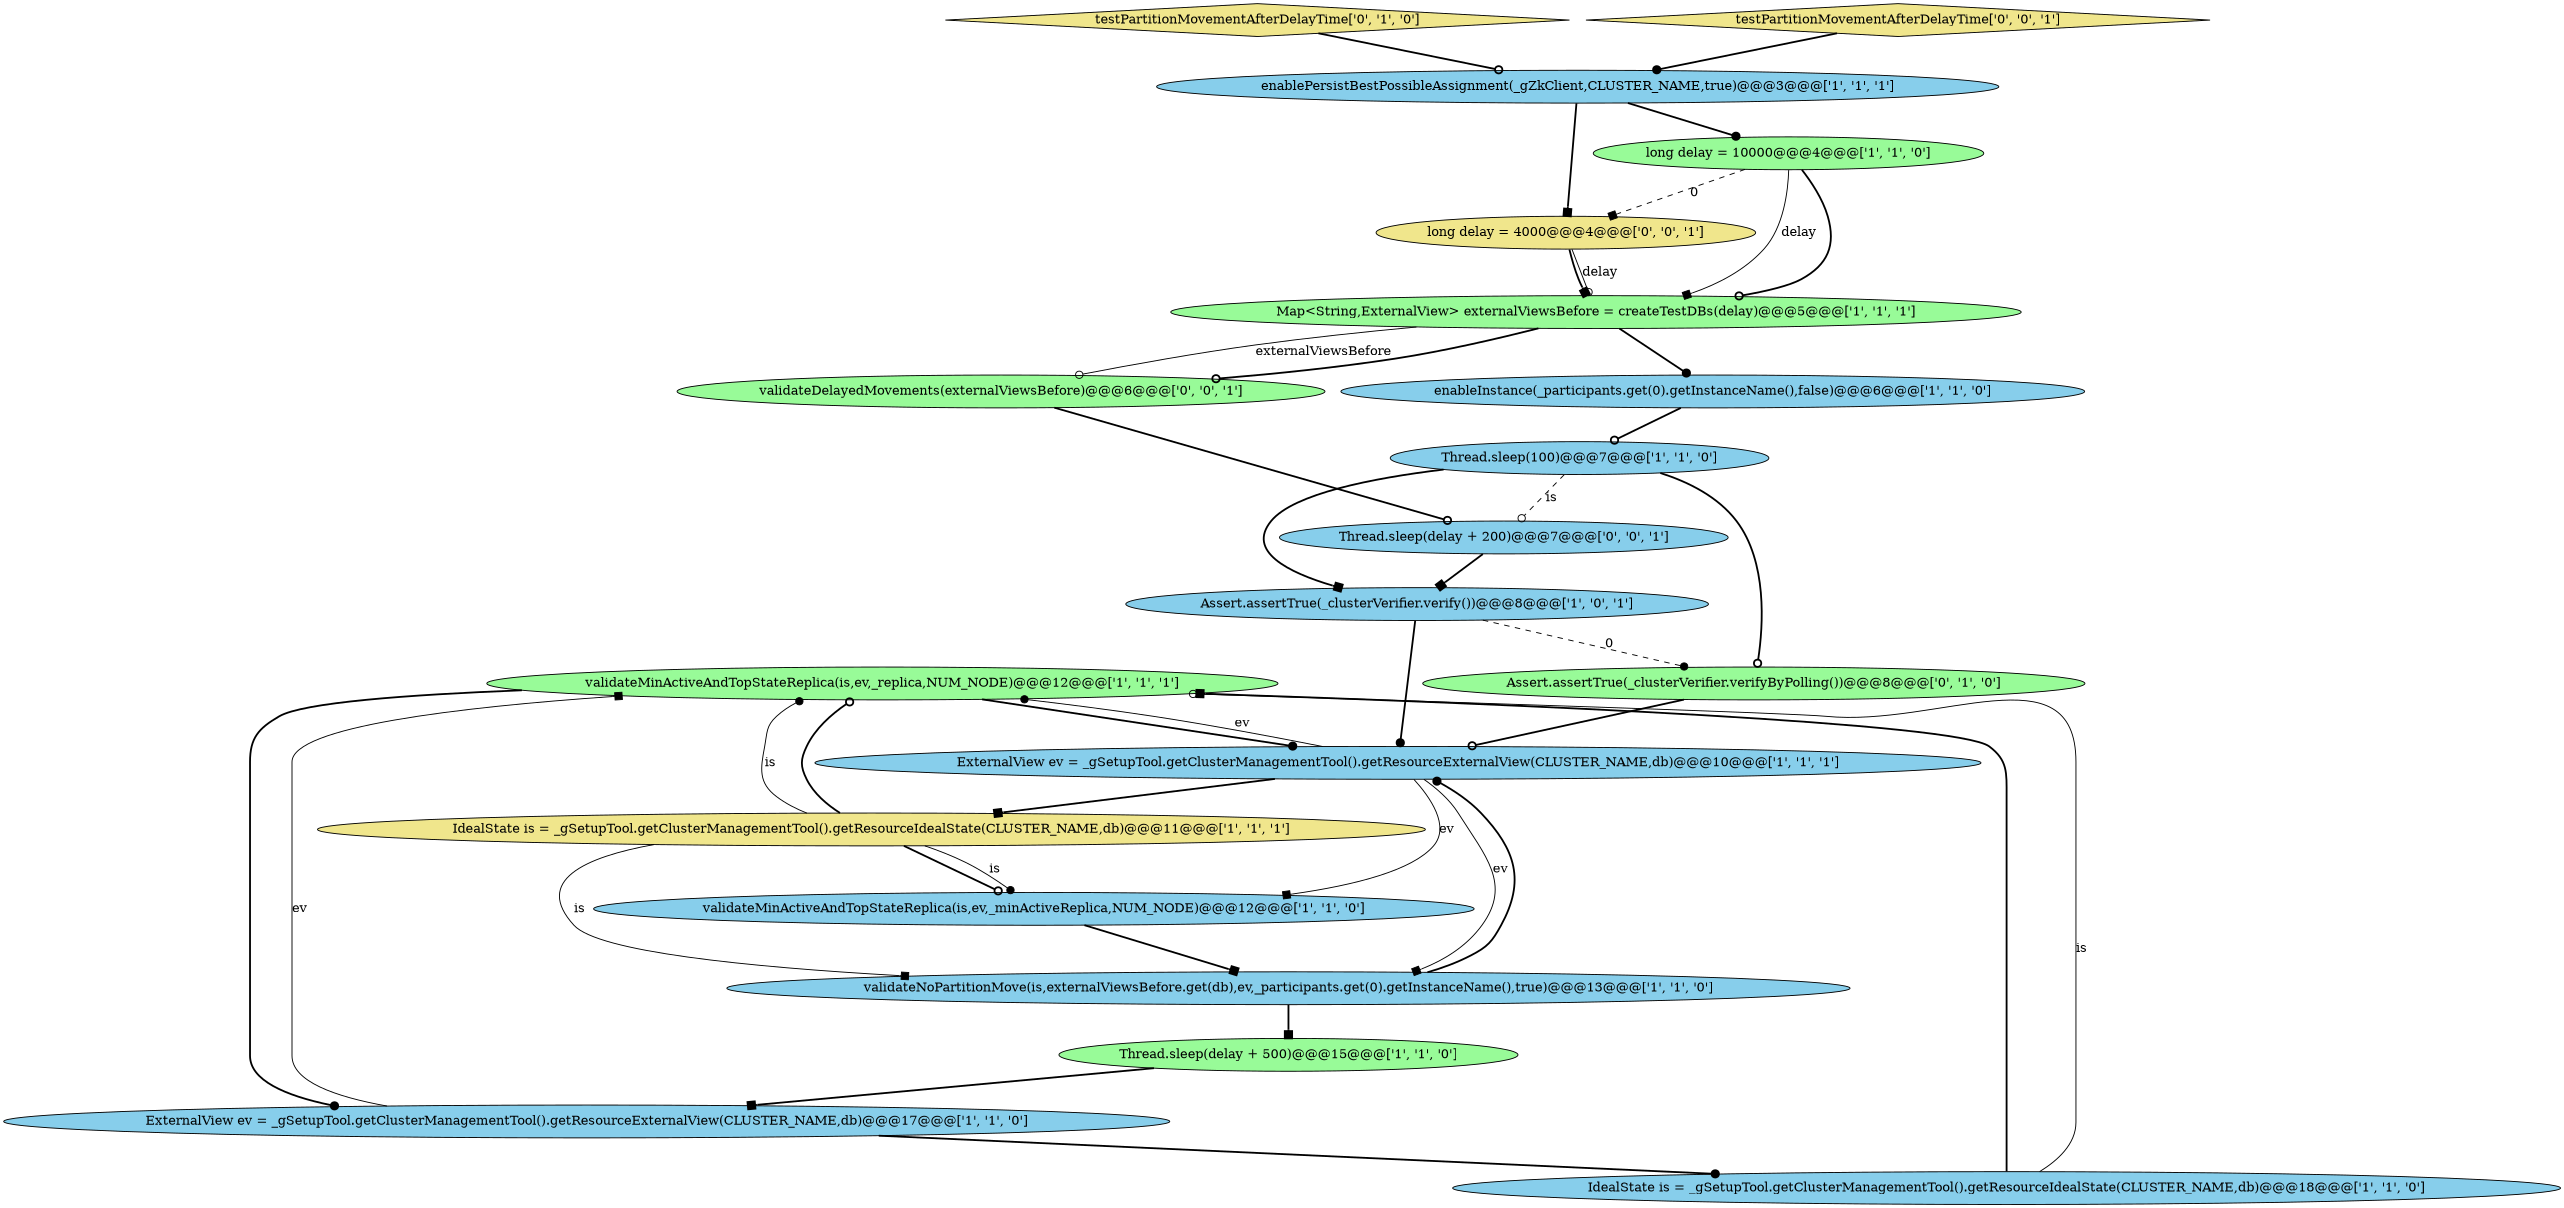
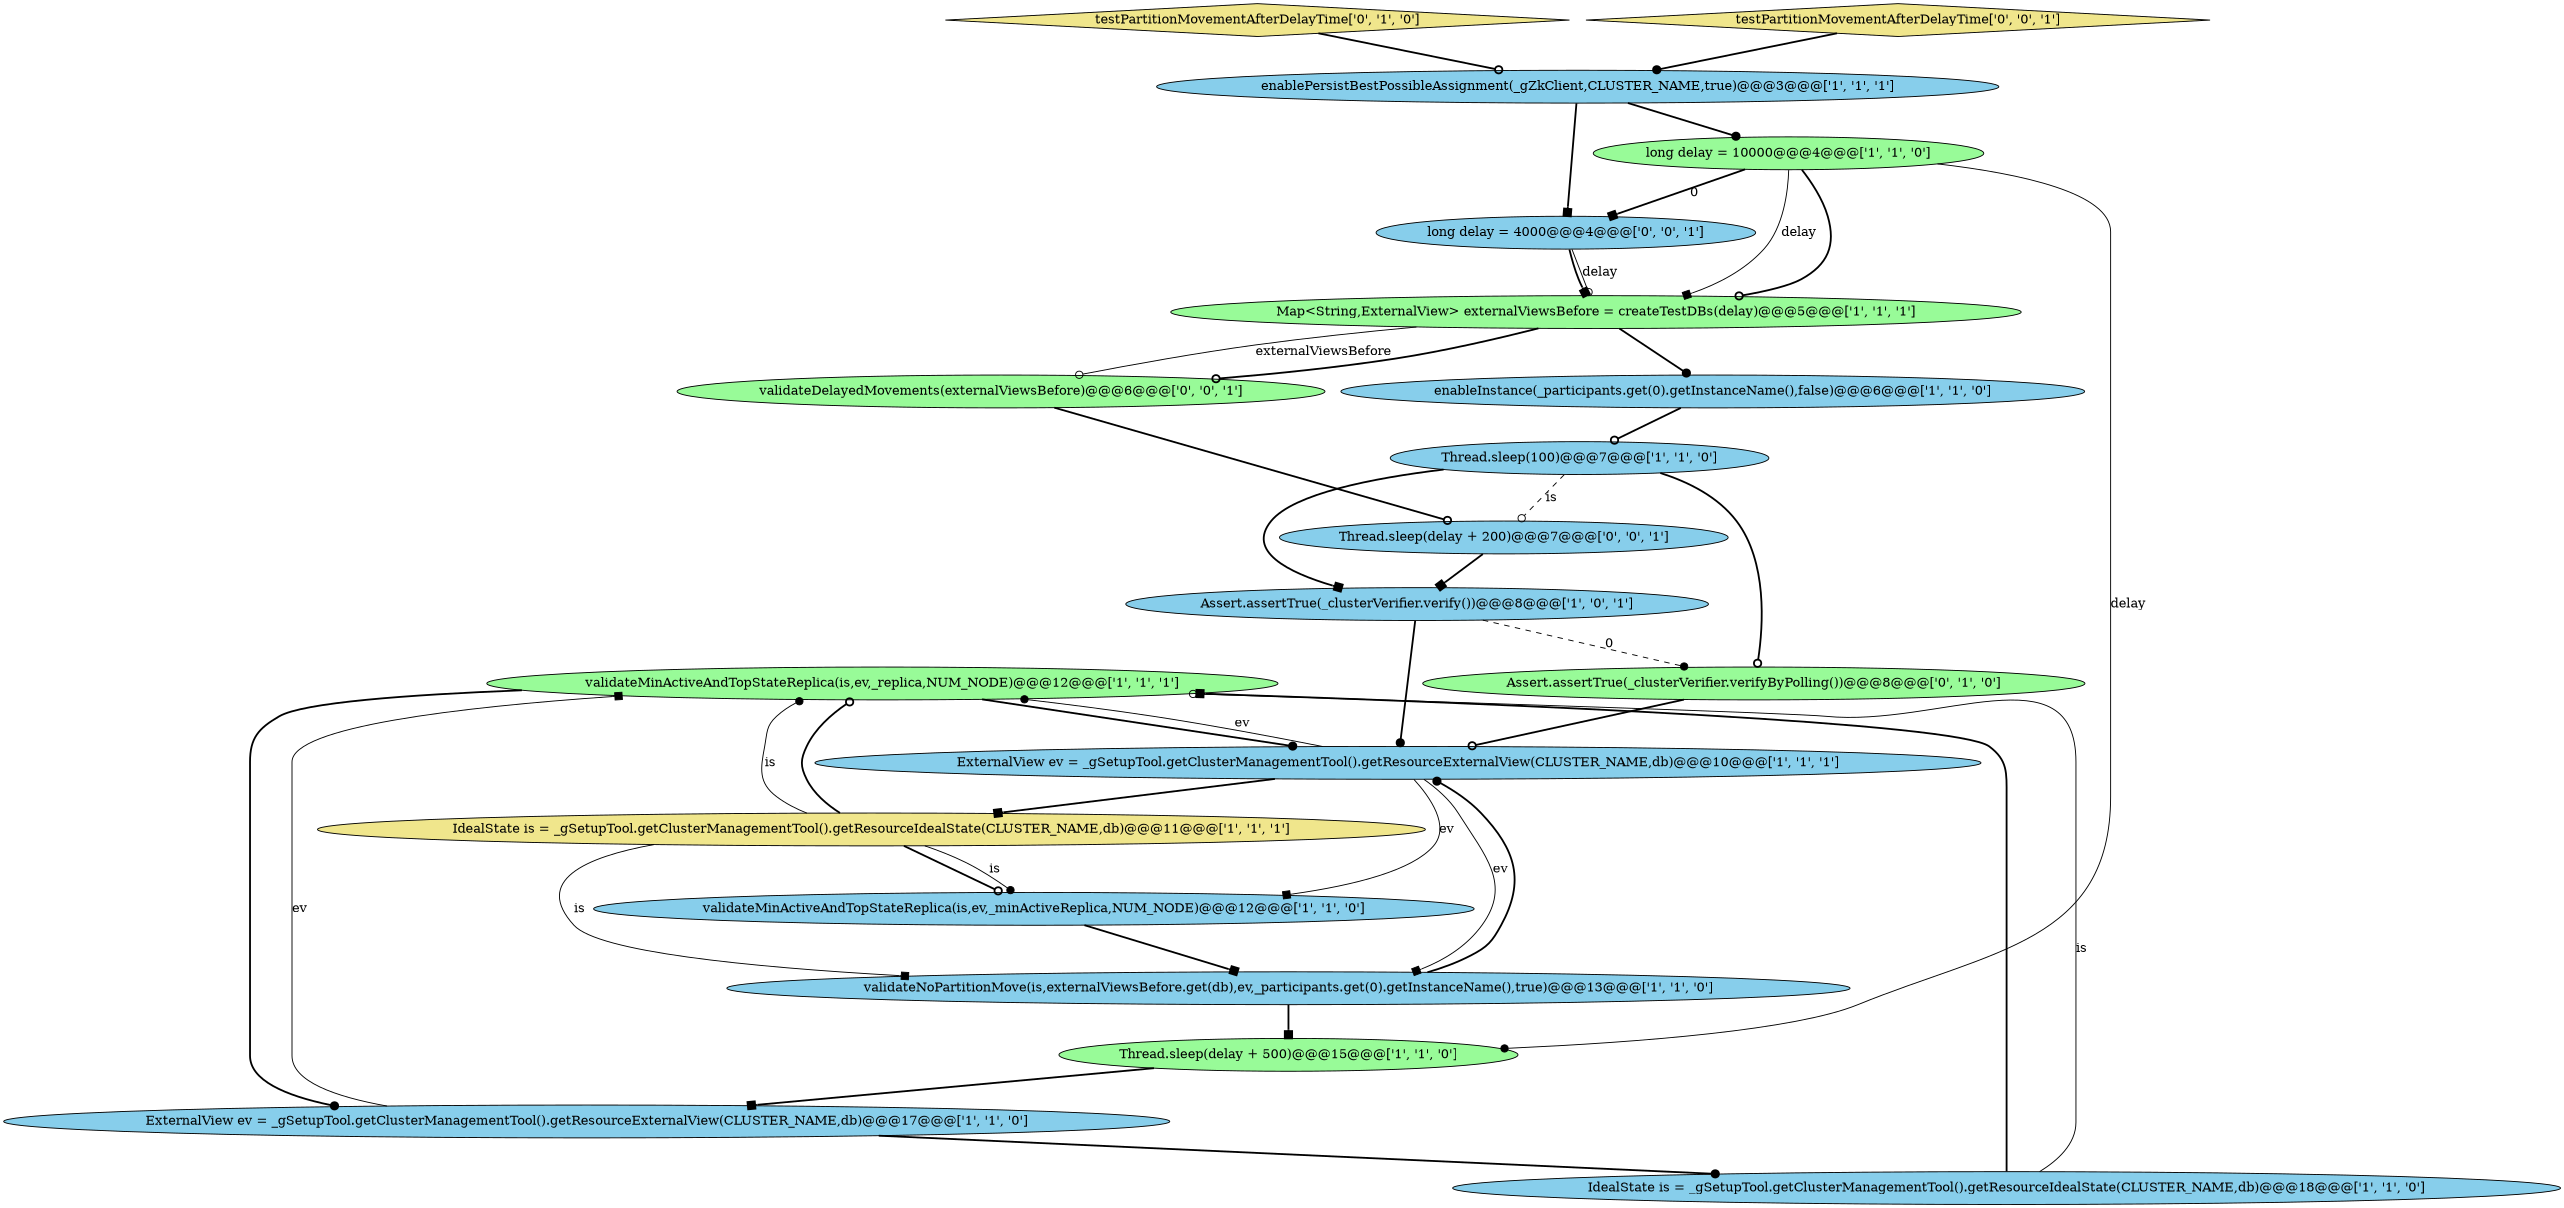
edge "long delay = 10000@@@4@@@['1', '1', '0']" -> "long delay = 4000@@@4@@@['0', '0', '1']": style dashed -> bold
node "long delay = 4000@@@4@@@['0', '0', '1']": fillcolor khaki -> skyblue
edge "long delay = 10000@@@4@@@['1', '1', '0']" -> "Thread.sleep(delay + 500)@@@15@@@['1', '1', '0']": added, label "delay"
